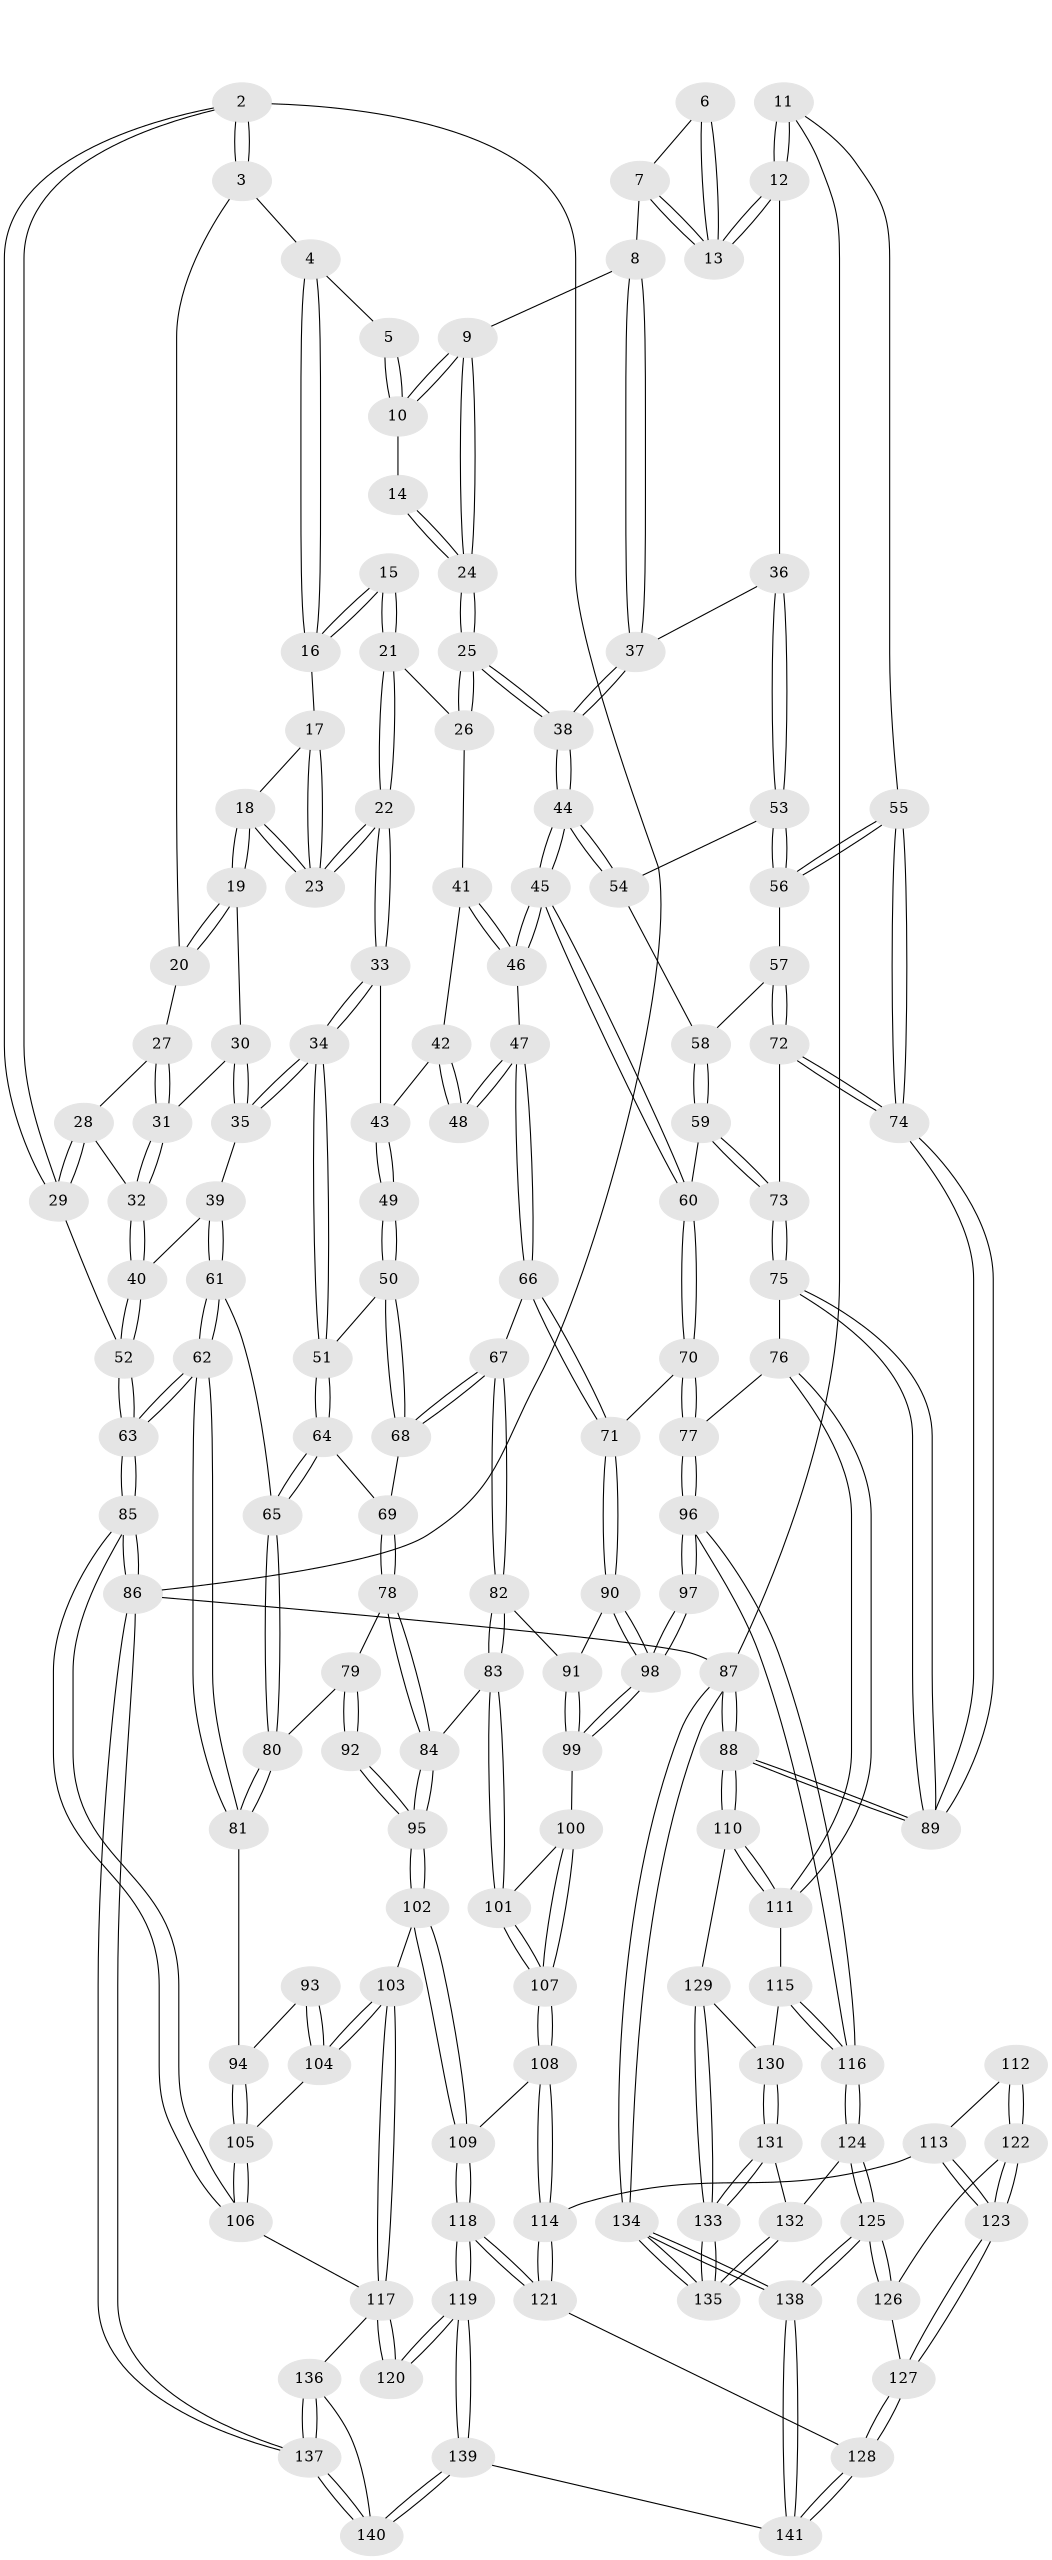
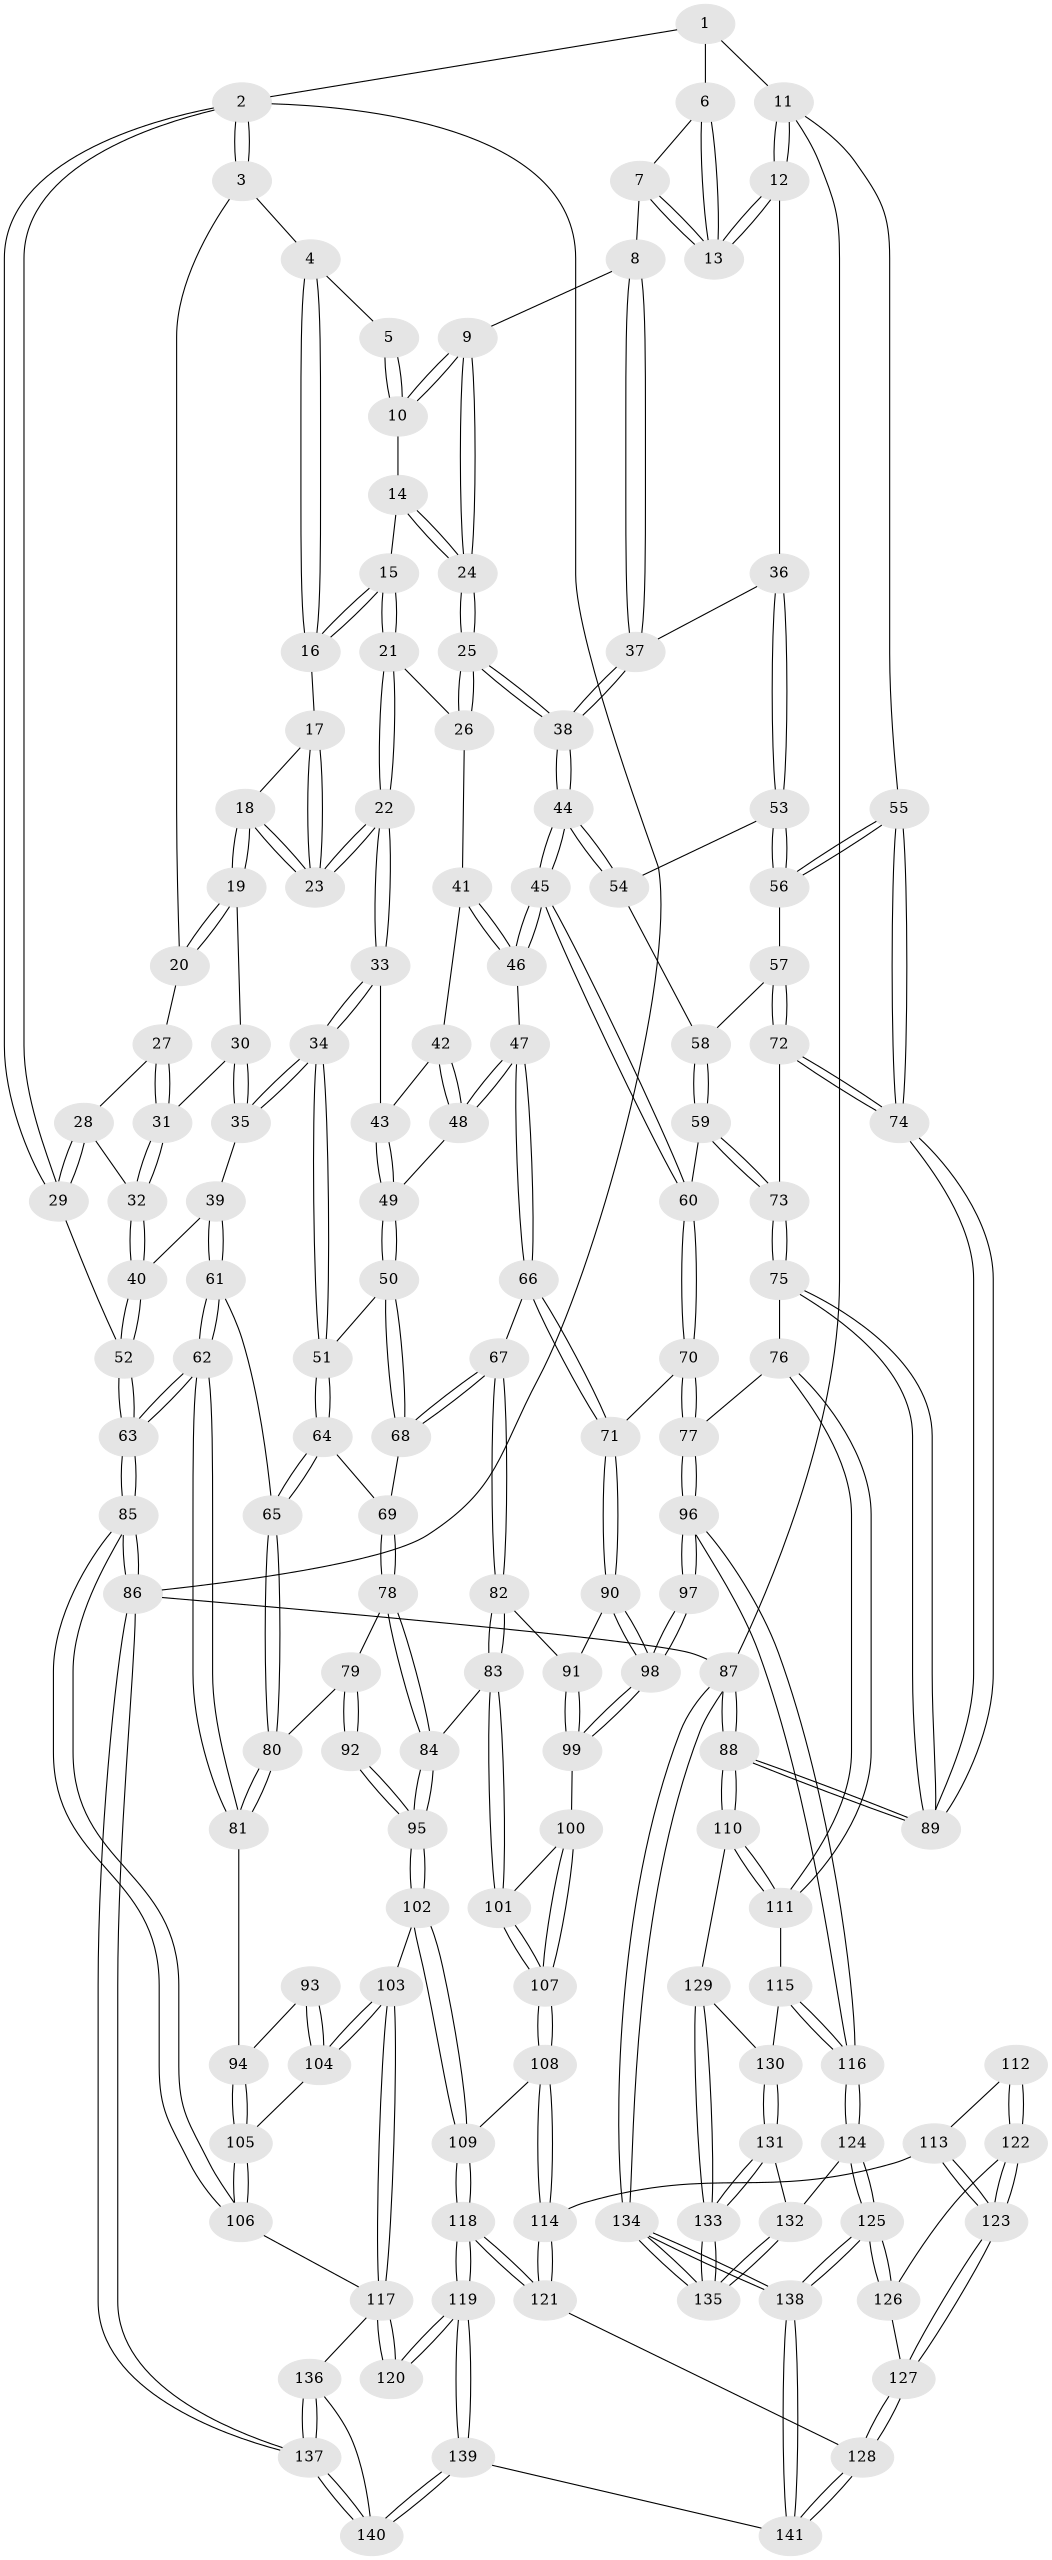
node "1": added
edge "14" -- "15": added
edge "48" -- "49": added
